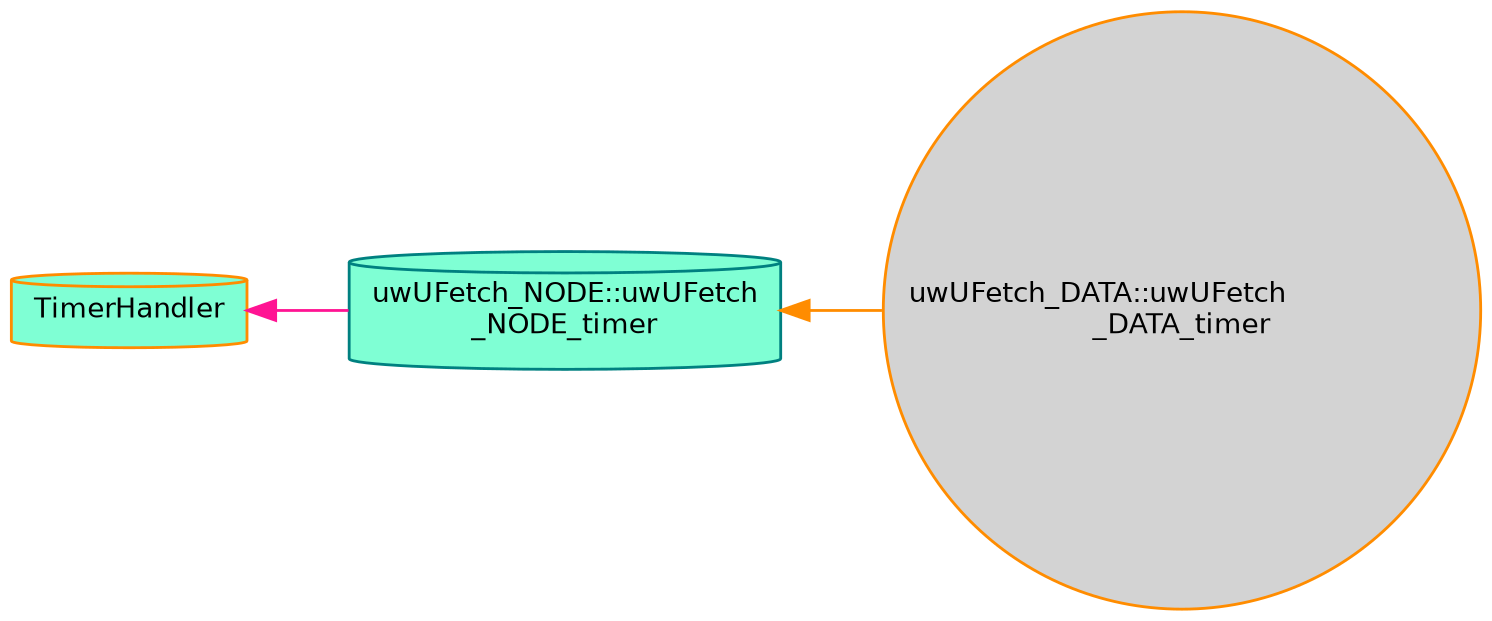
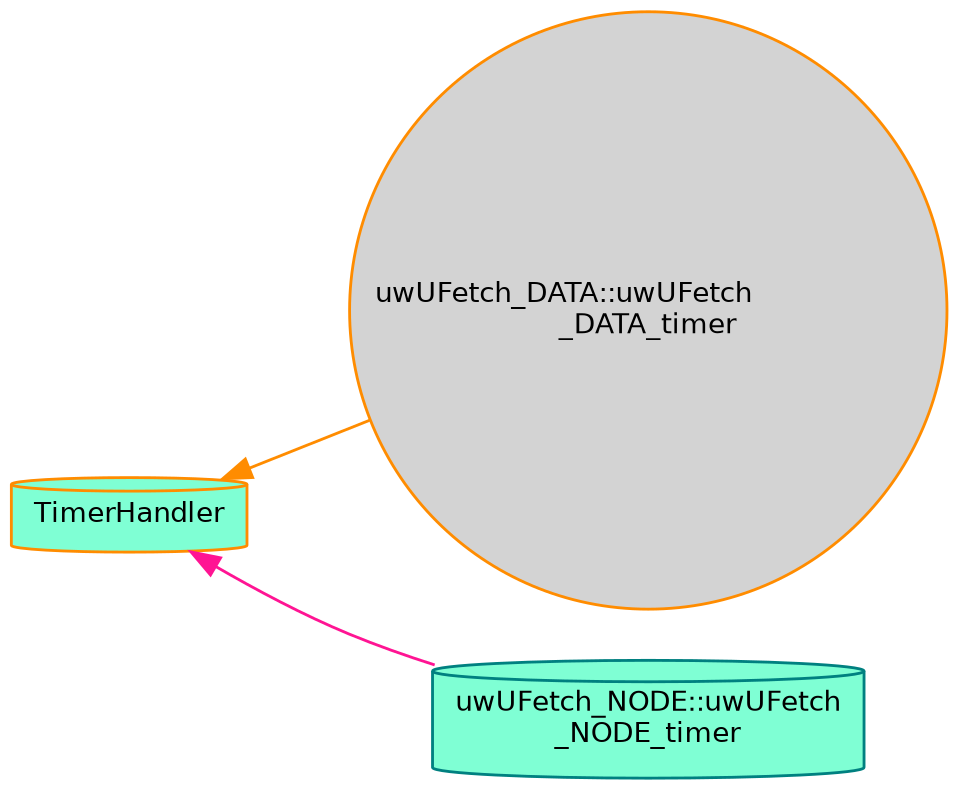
edge "uwUFetch_DATA::uwUFetch _DATA_timer" -> "uwUFetch_NODE::uwUFetch _NODE_timer": now "uwUFetch_DATA::uwUFetch _DATA_timer" -> "TimerHandler"
